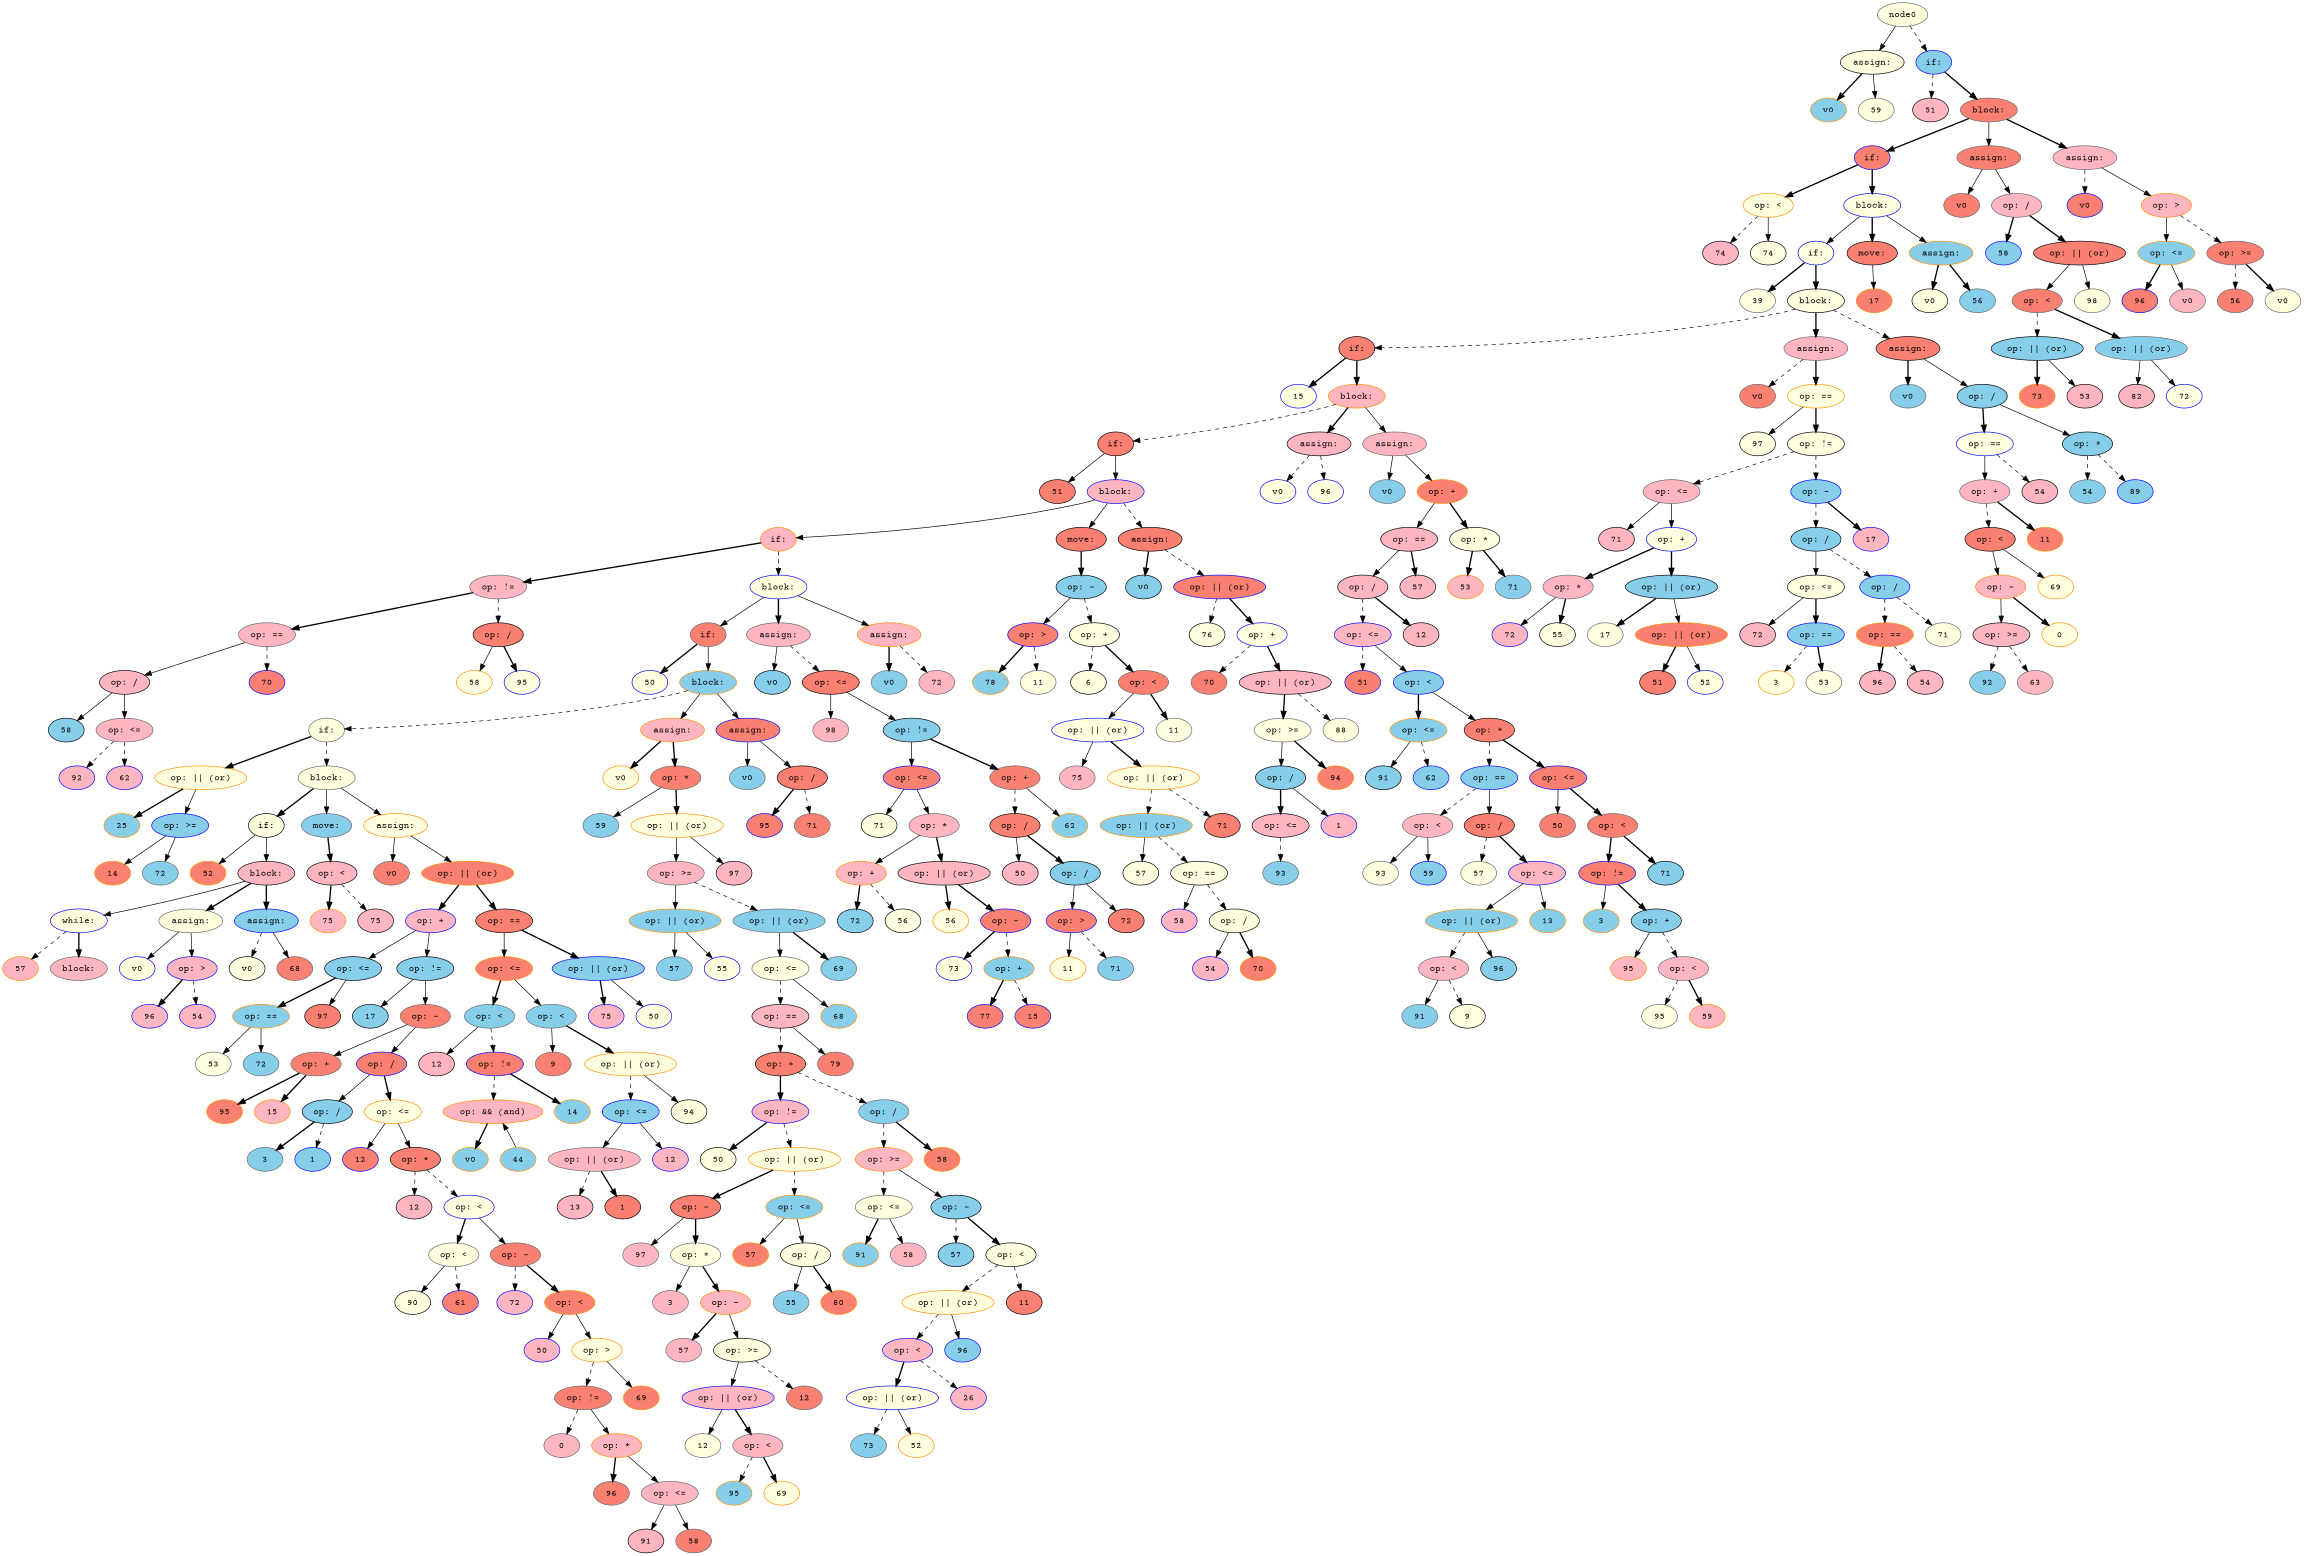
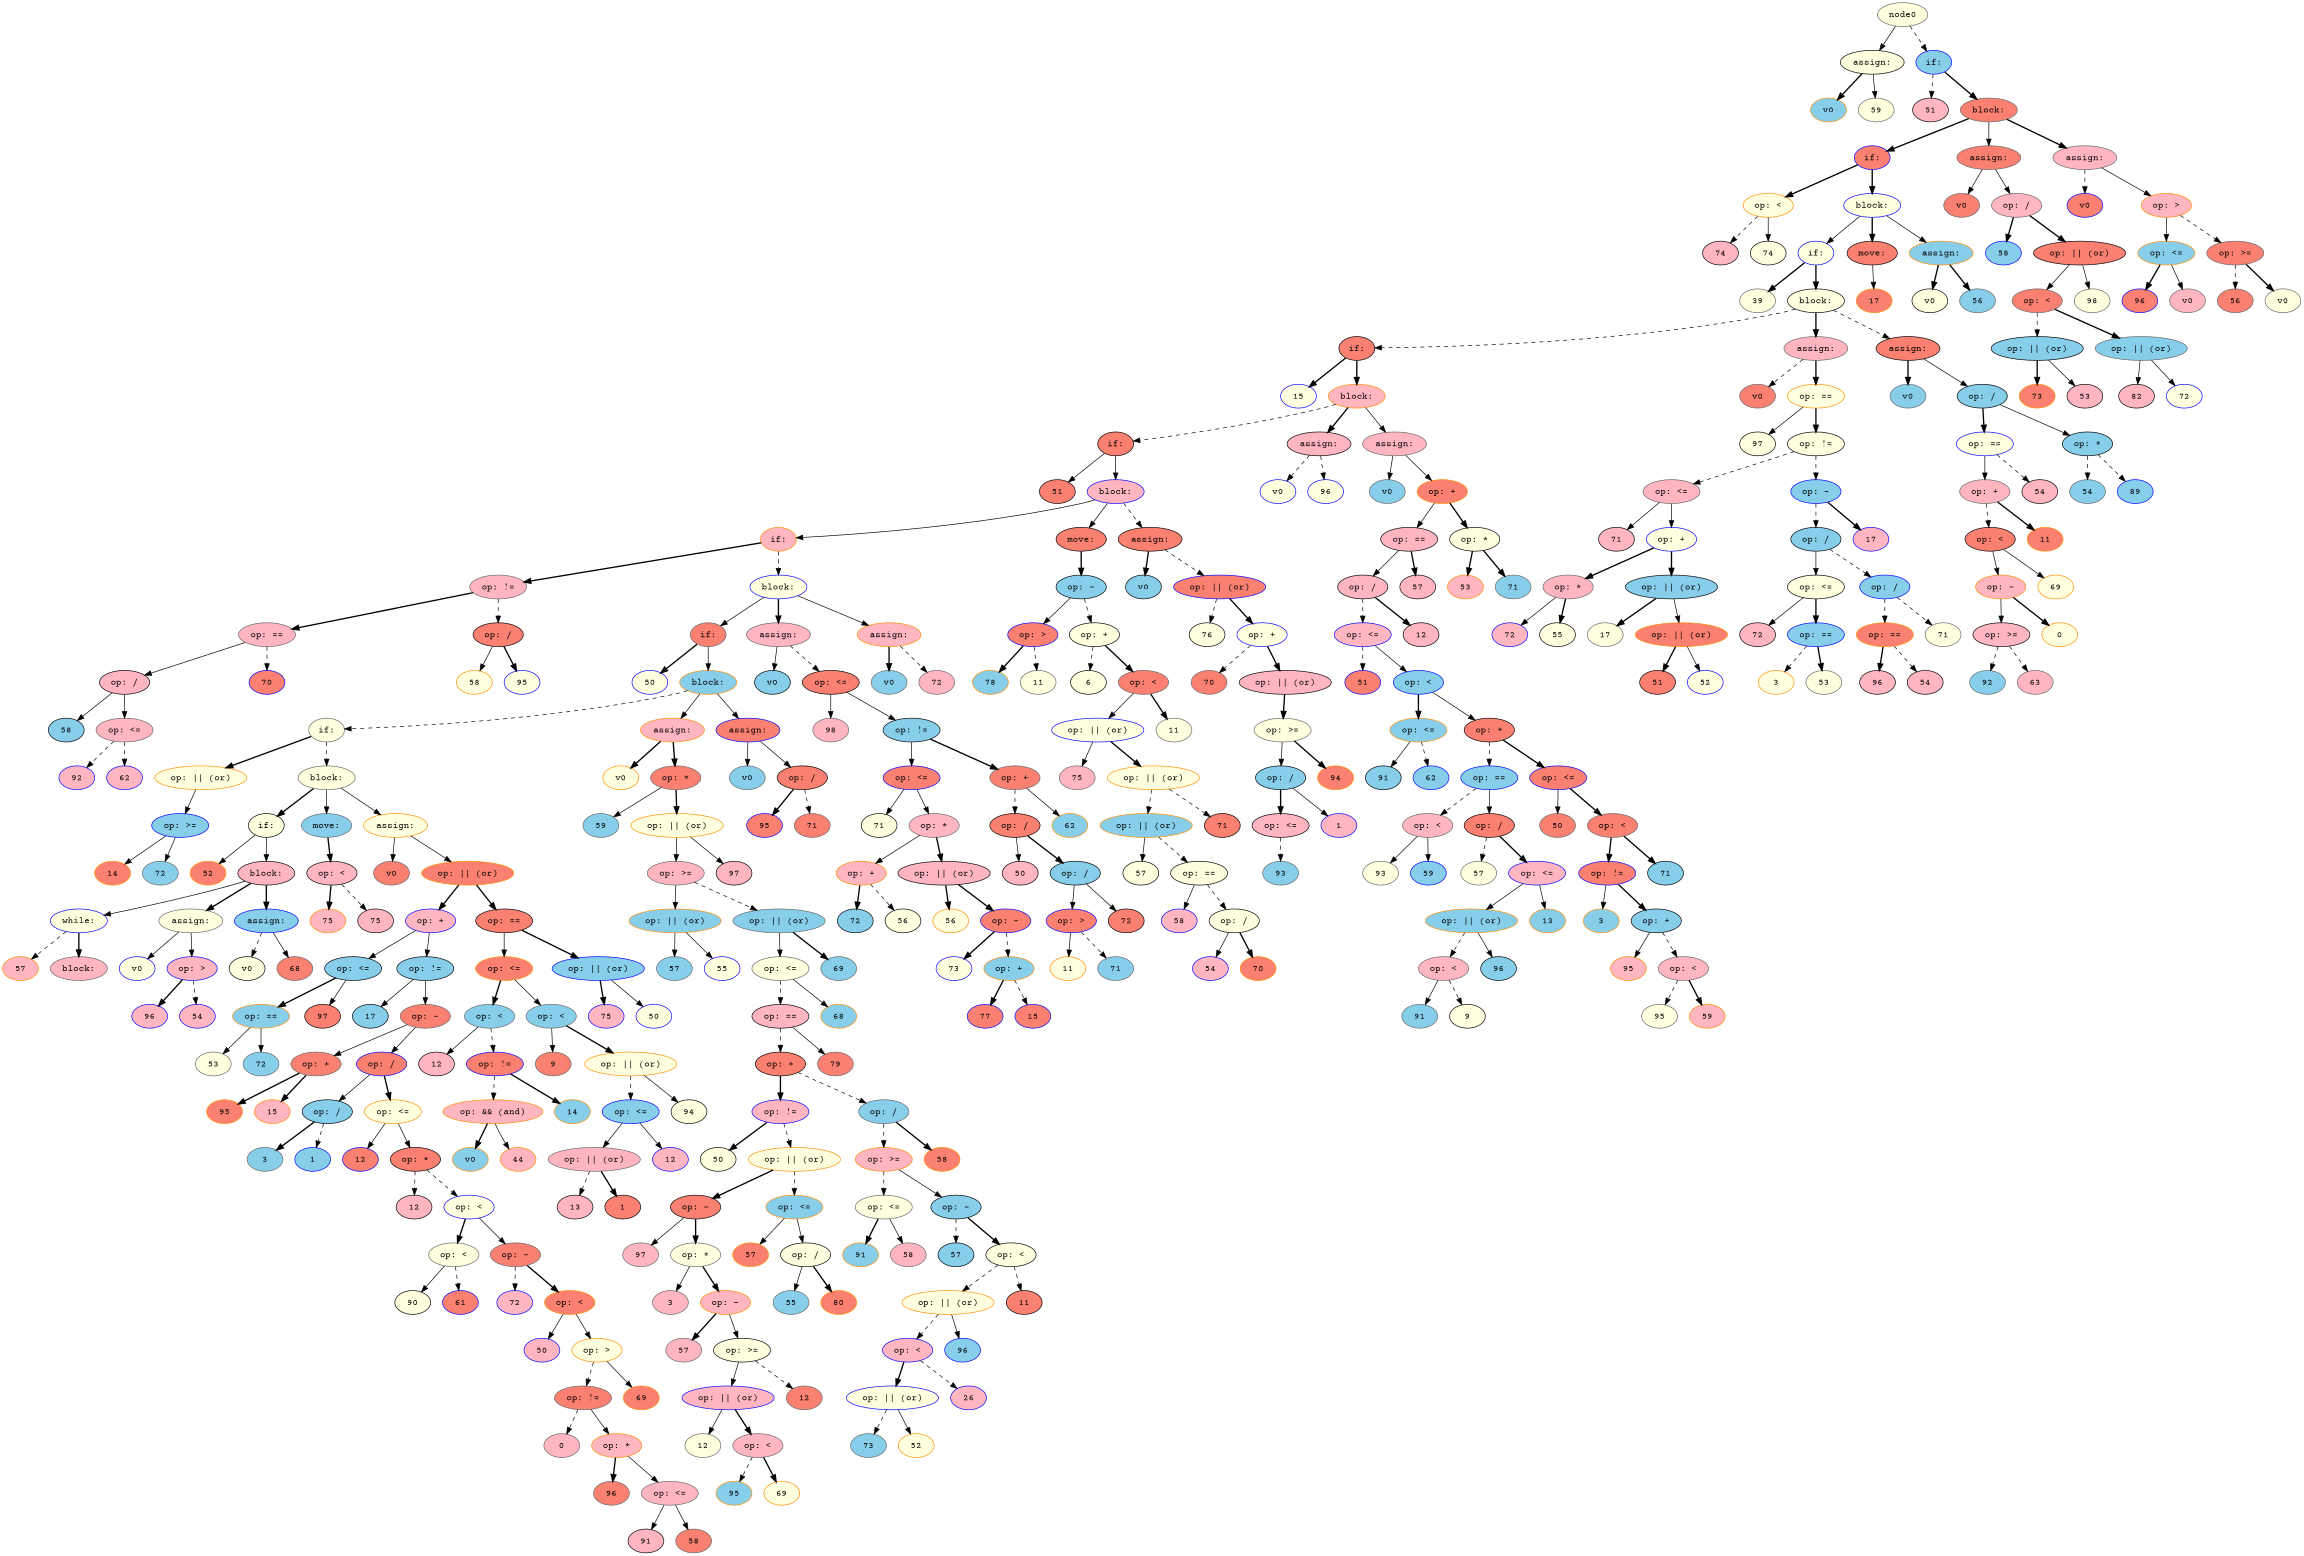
node "88": removed
node "25": removed
edge "44" -> "op: && (and)": reversed
node "44": fillcolor skyblue -> lightpink
